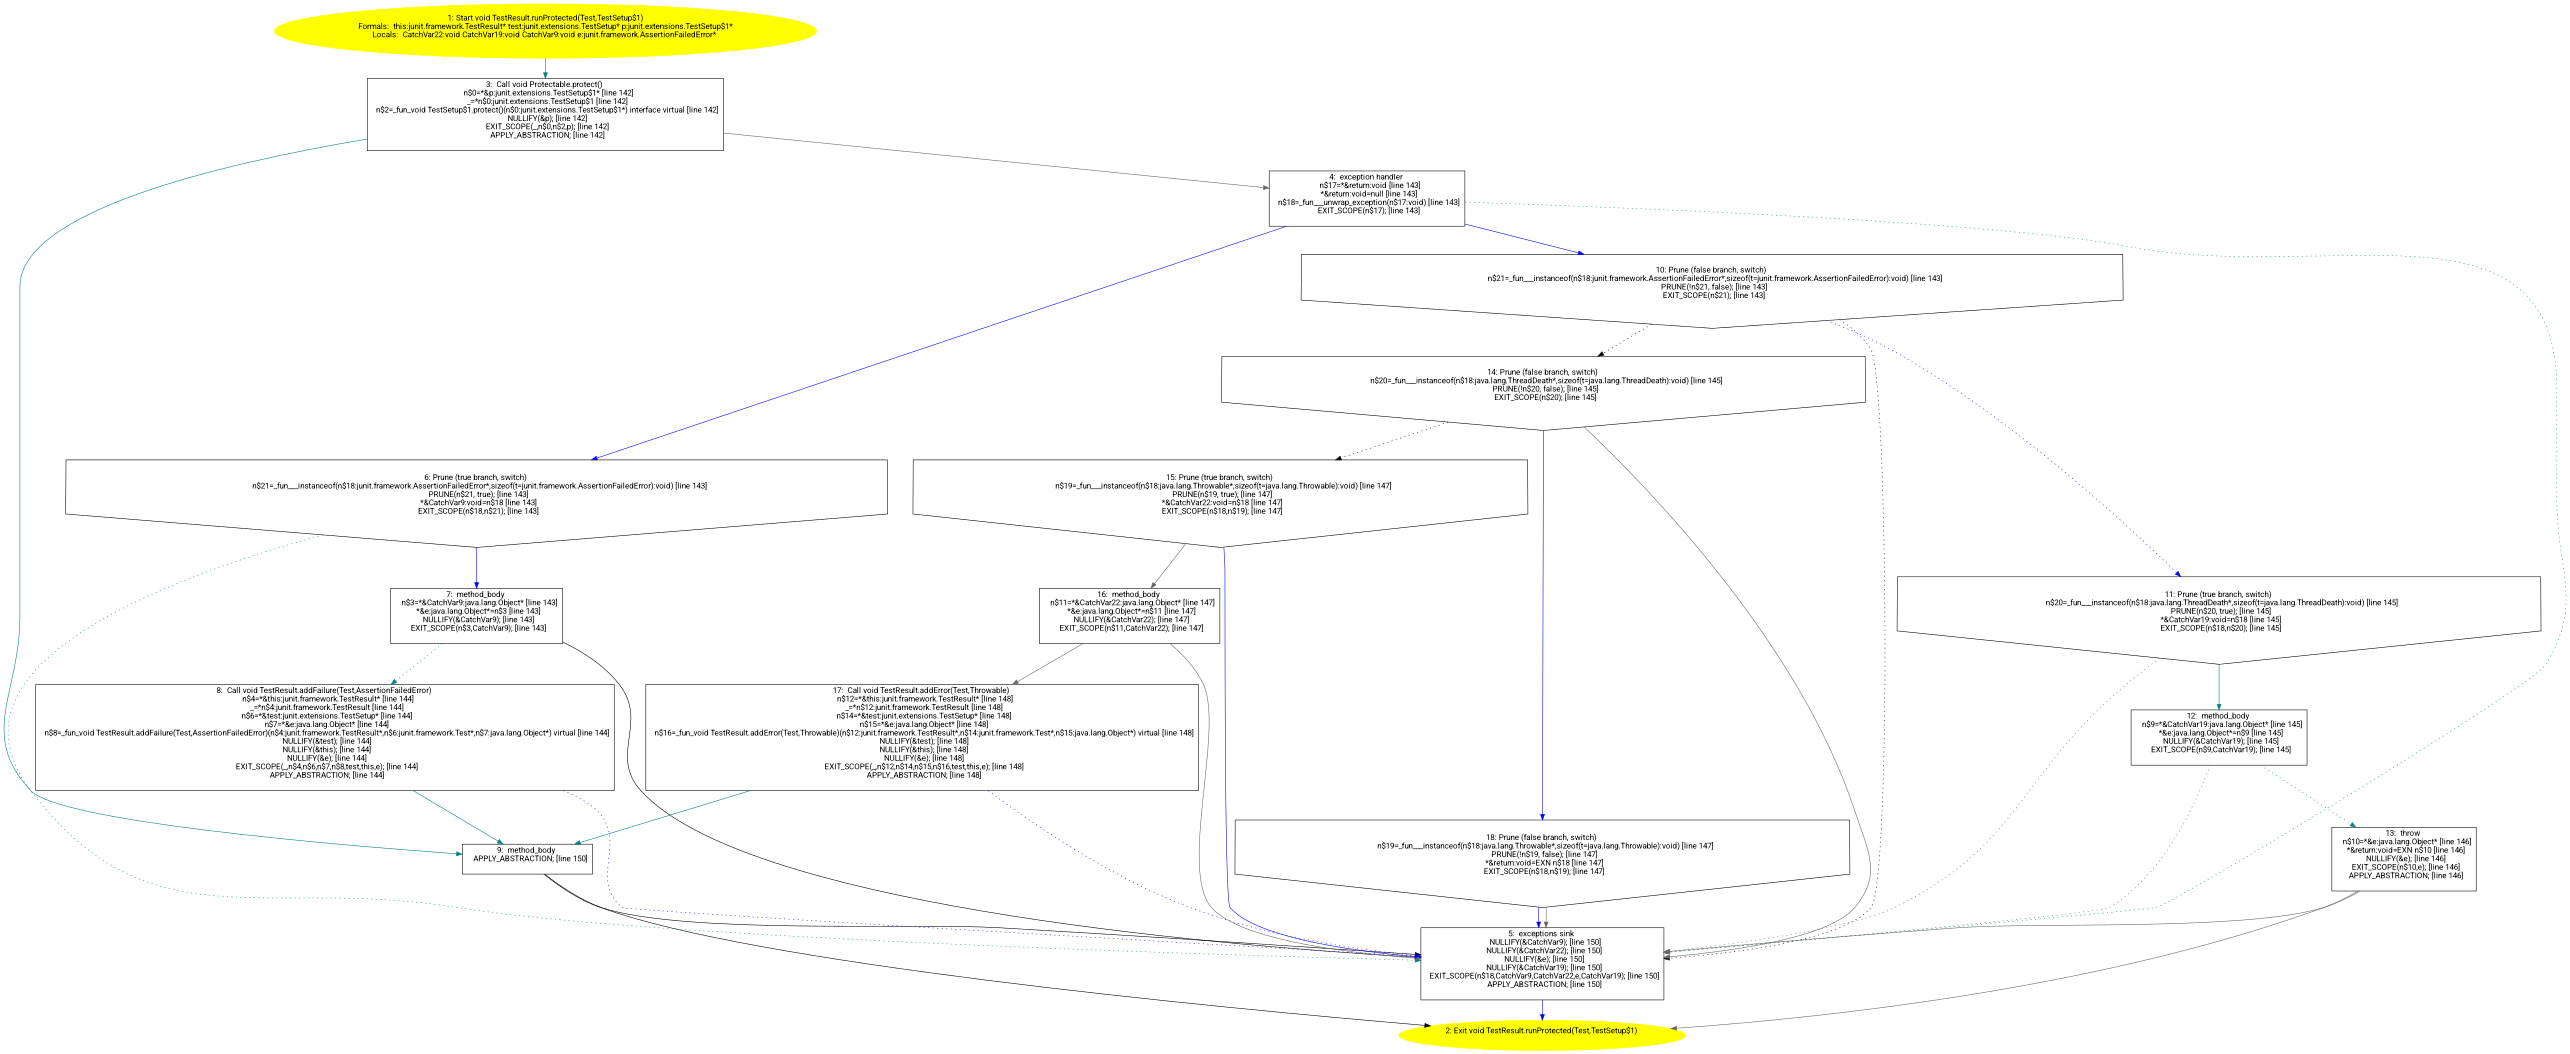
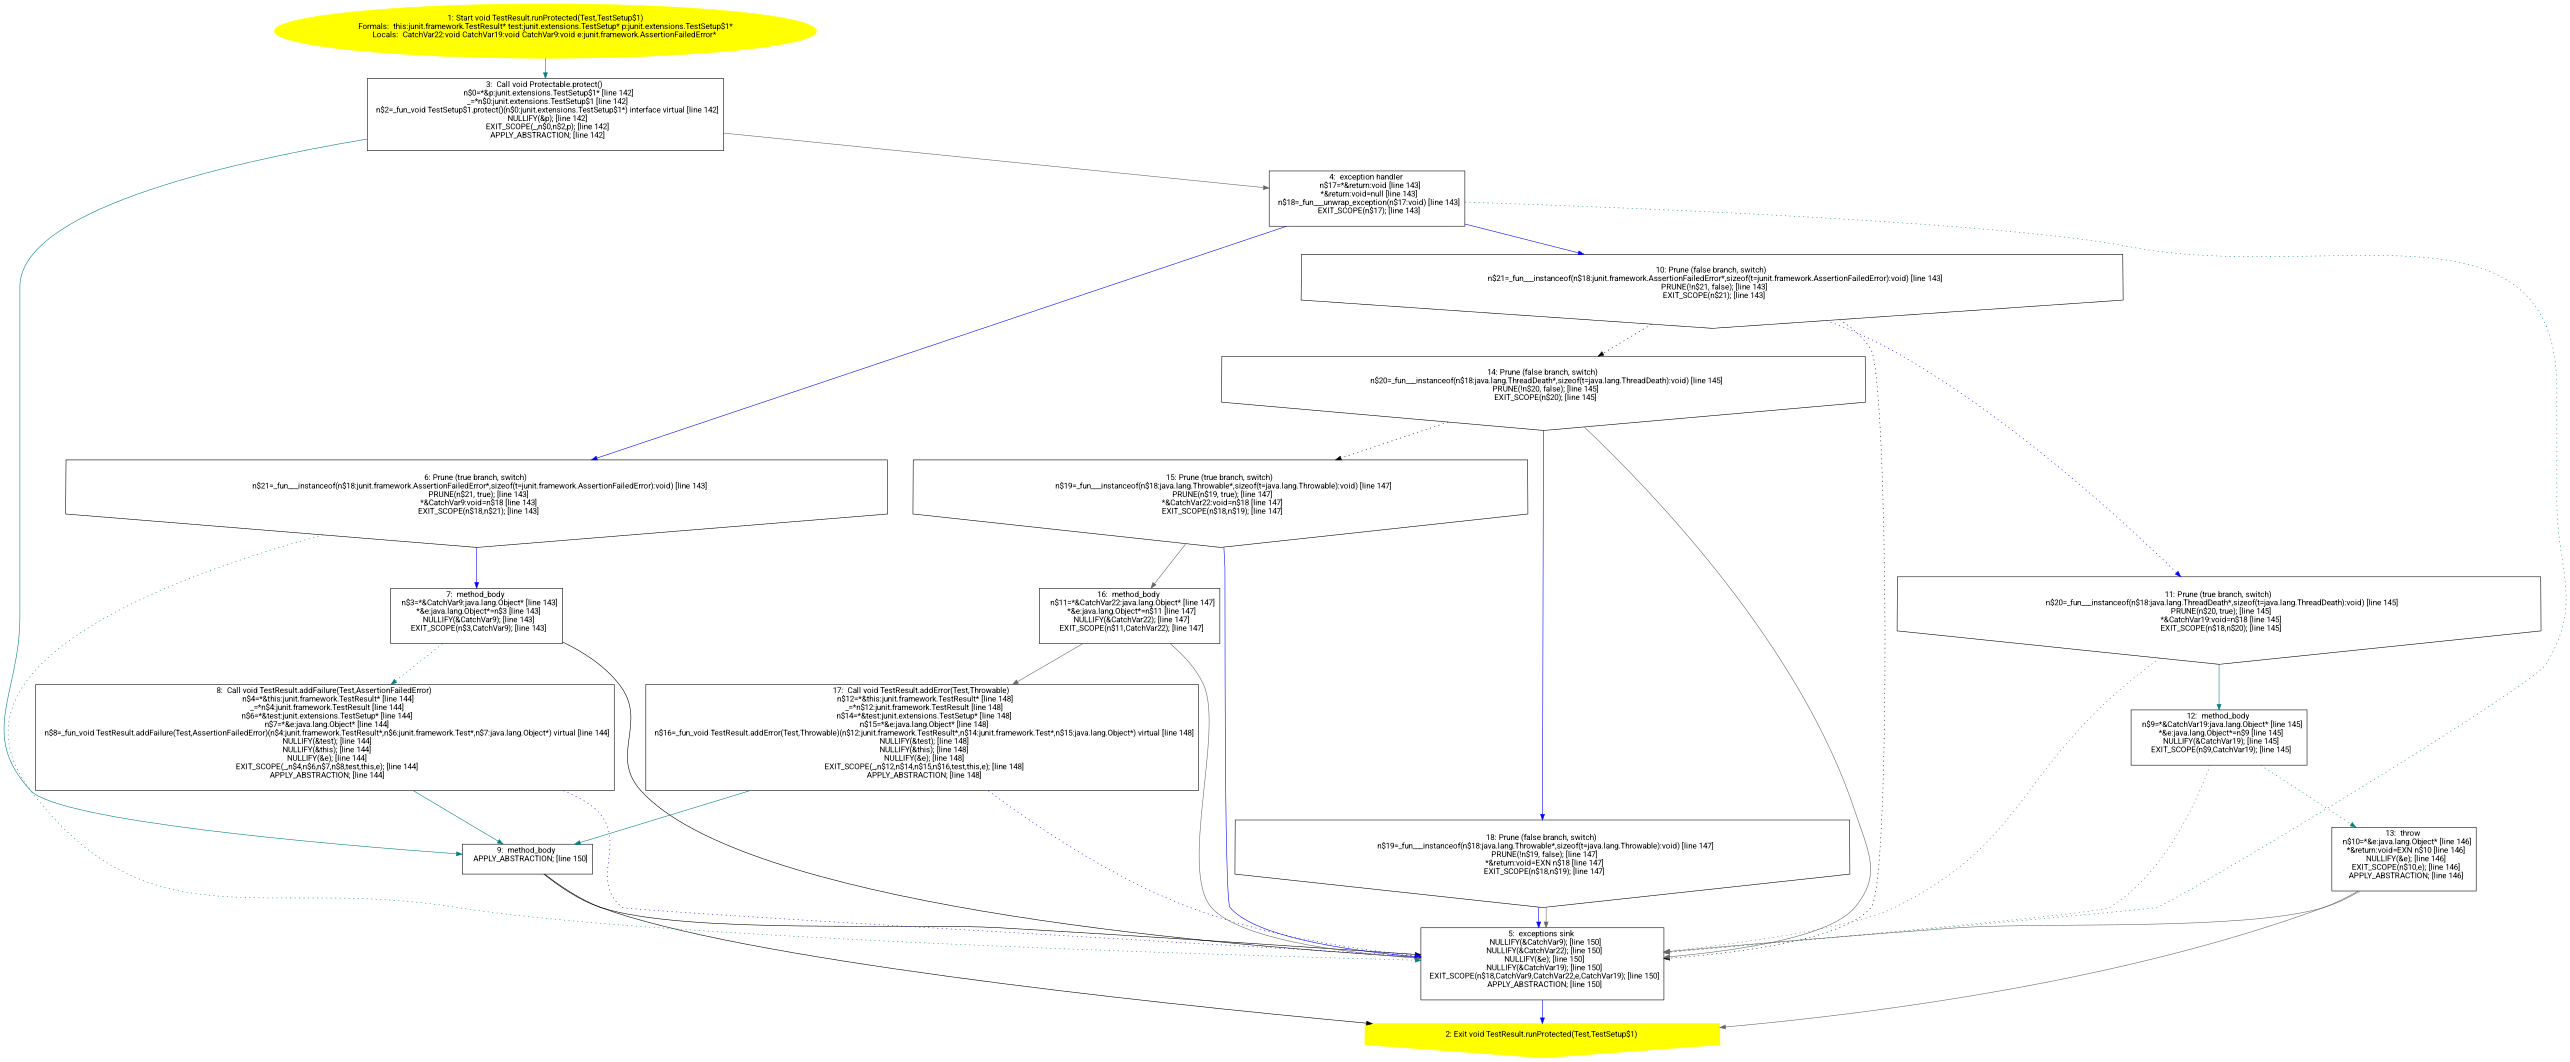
node "2: Exit void TestResult.runProtected(Test,TestSetup$1)": shape ellipse -> invhouse
